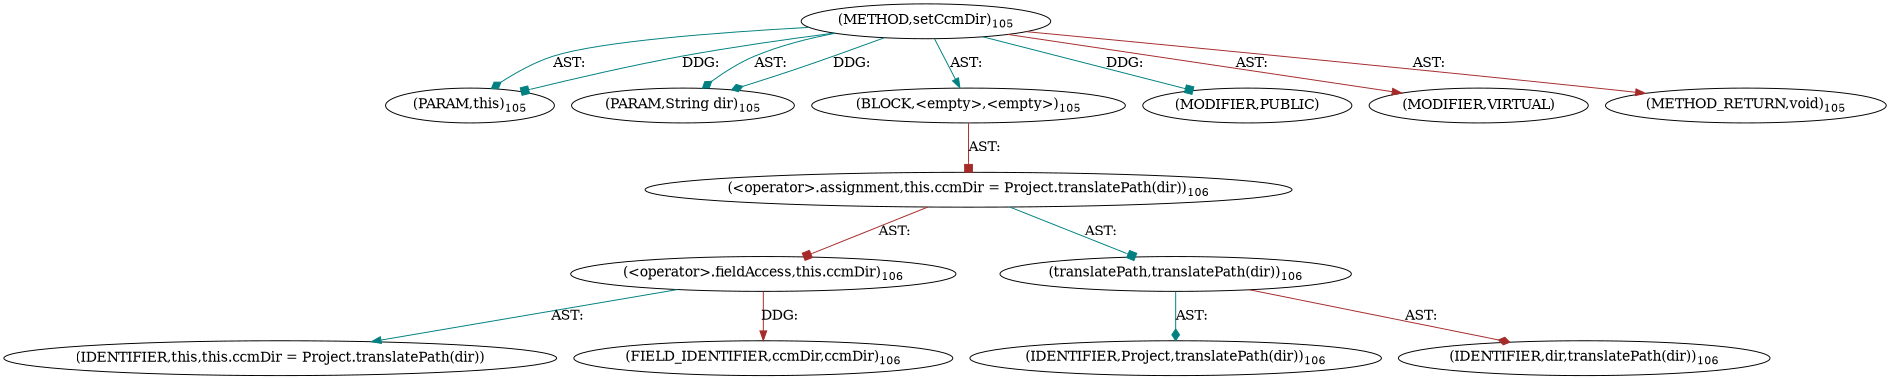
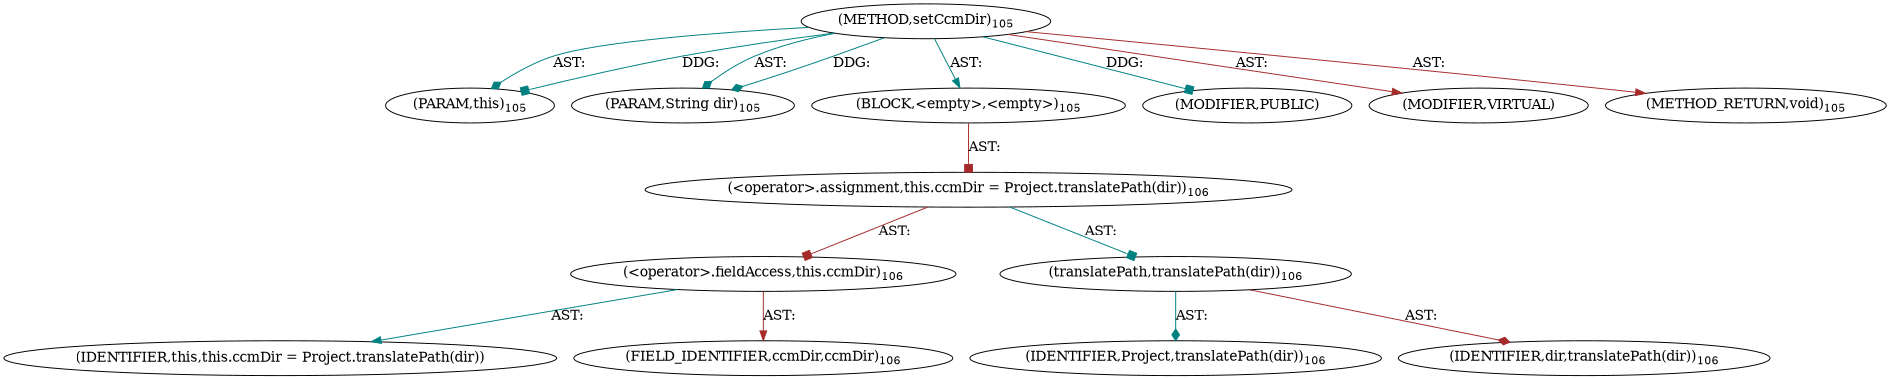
edge "(<operator>.fieldAccess,this.ccmDir)" -> "(FIELD_IDENTIFIER,ccmDir,ccmDir)": label "DDG: " -> "AST: "
